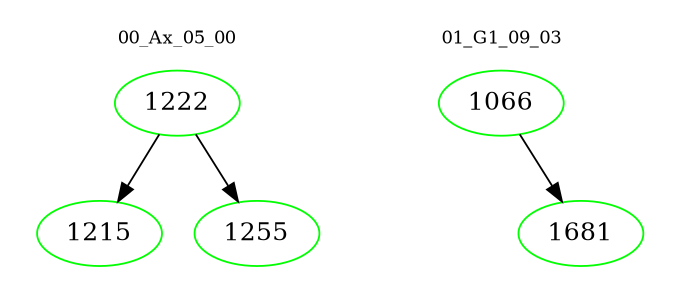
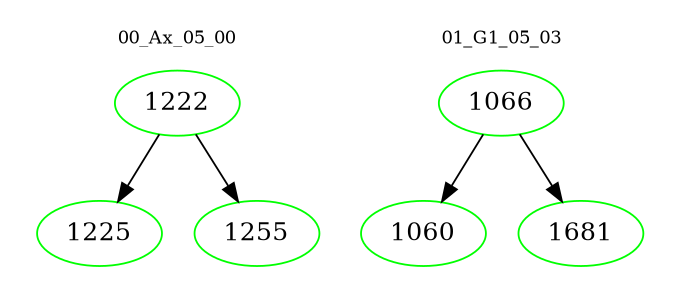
cluster "01_G1_09_03": label "01_G1_09_03" -> "01_G1_05_03"
node "1215": label "1215" -> "1225"
node "1060": added
